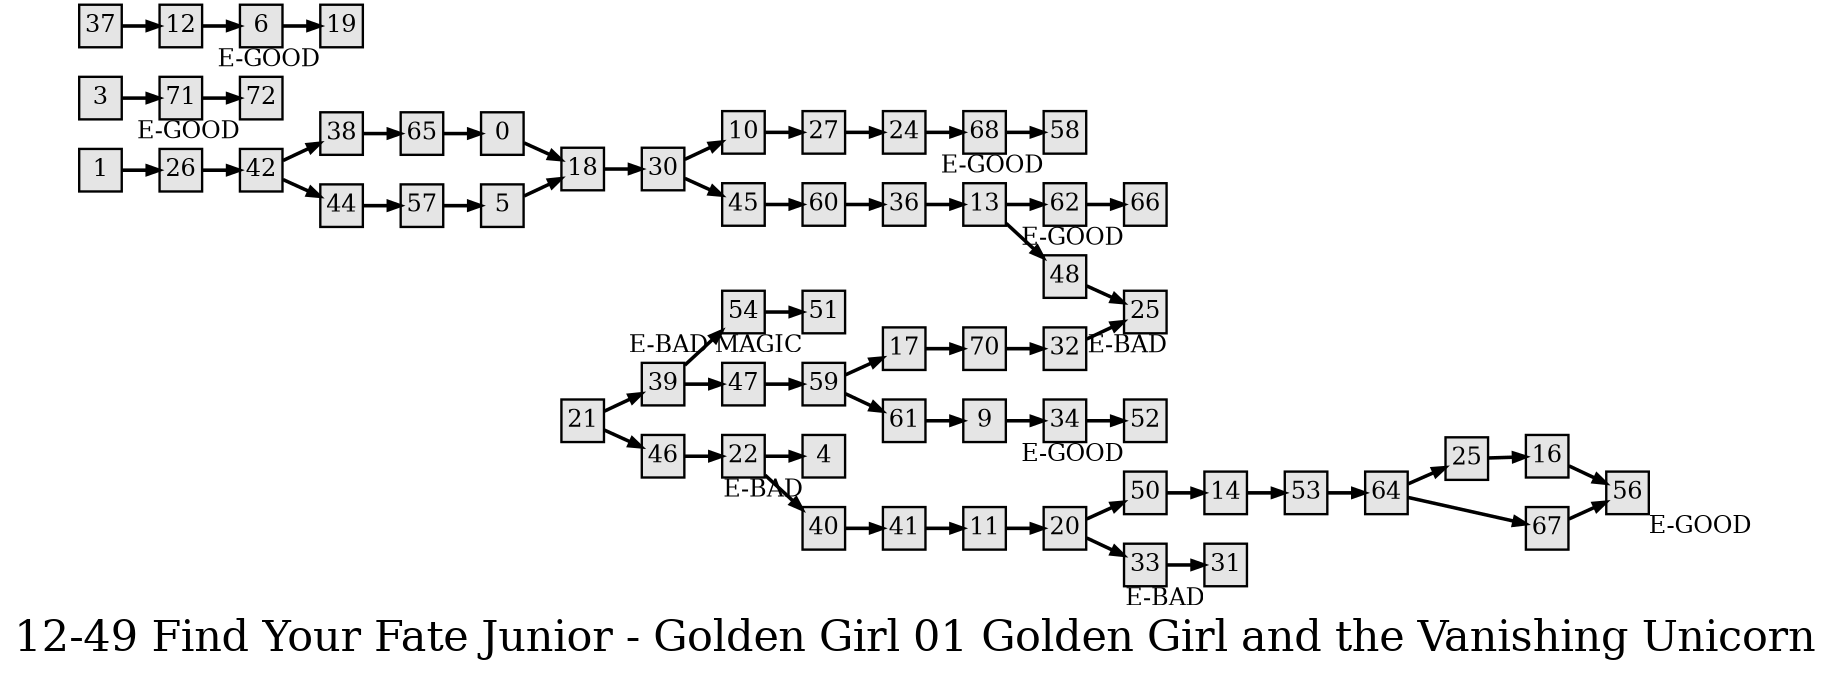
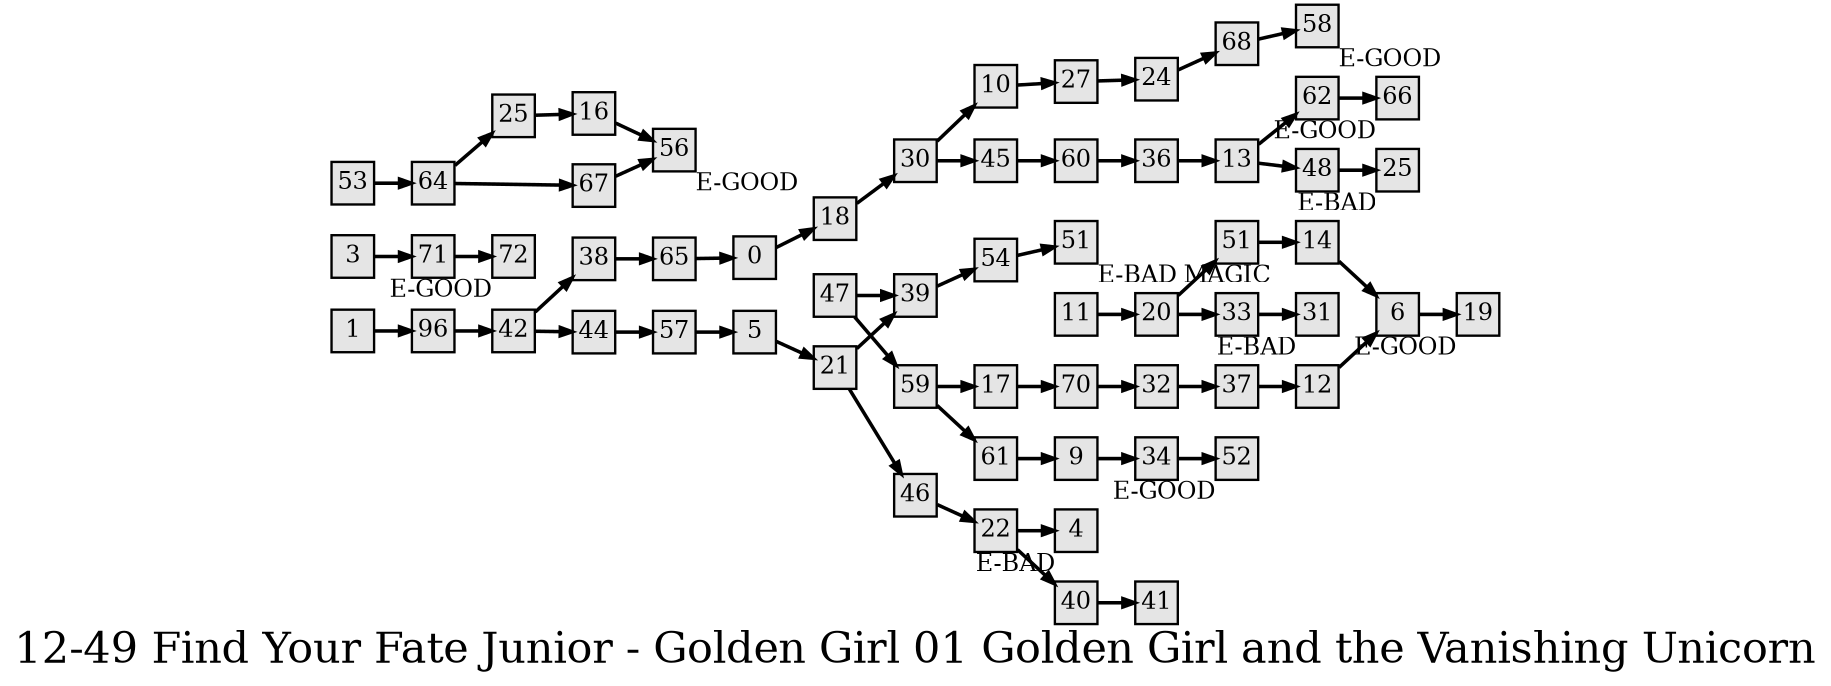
node "26": label "26" -> "96"
edge "5" -> "18": now "5" -> "21"
edge "32" -> "25 E-BAD": now "32" -> "37"
edge "39" -> "47": reversed
node "50": label "50" -> "51"
edge "14" -> "53": now "14" -> "6"
edge "41" -> "11": removed
